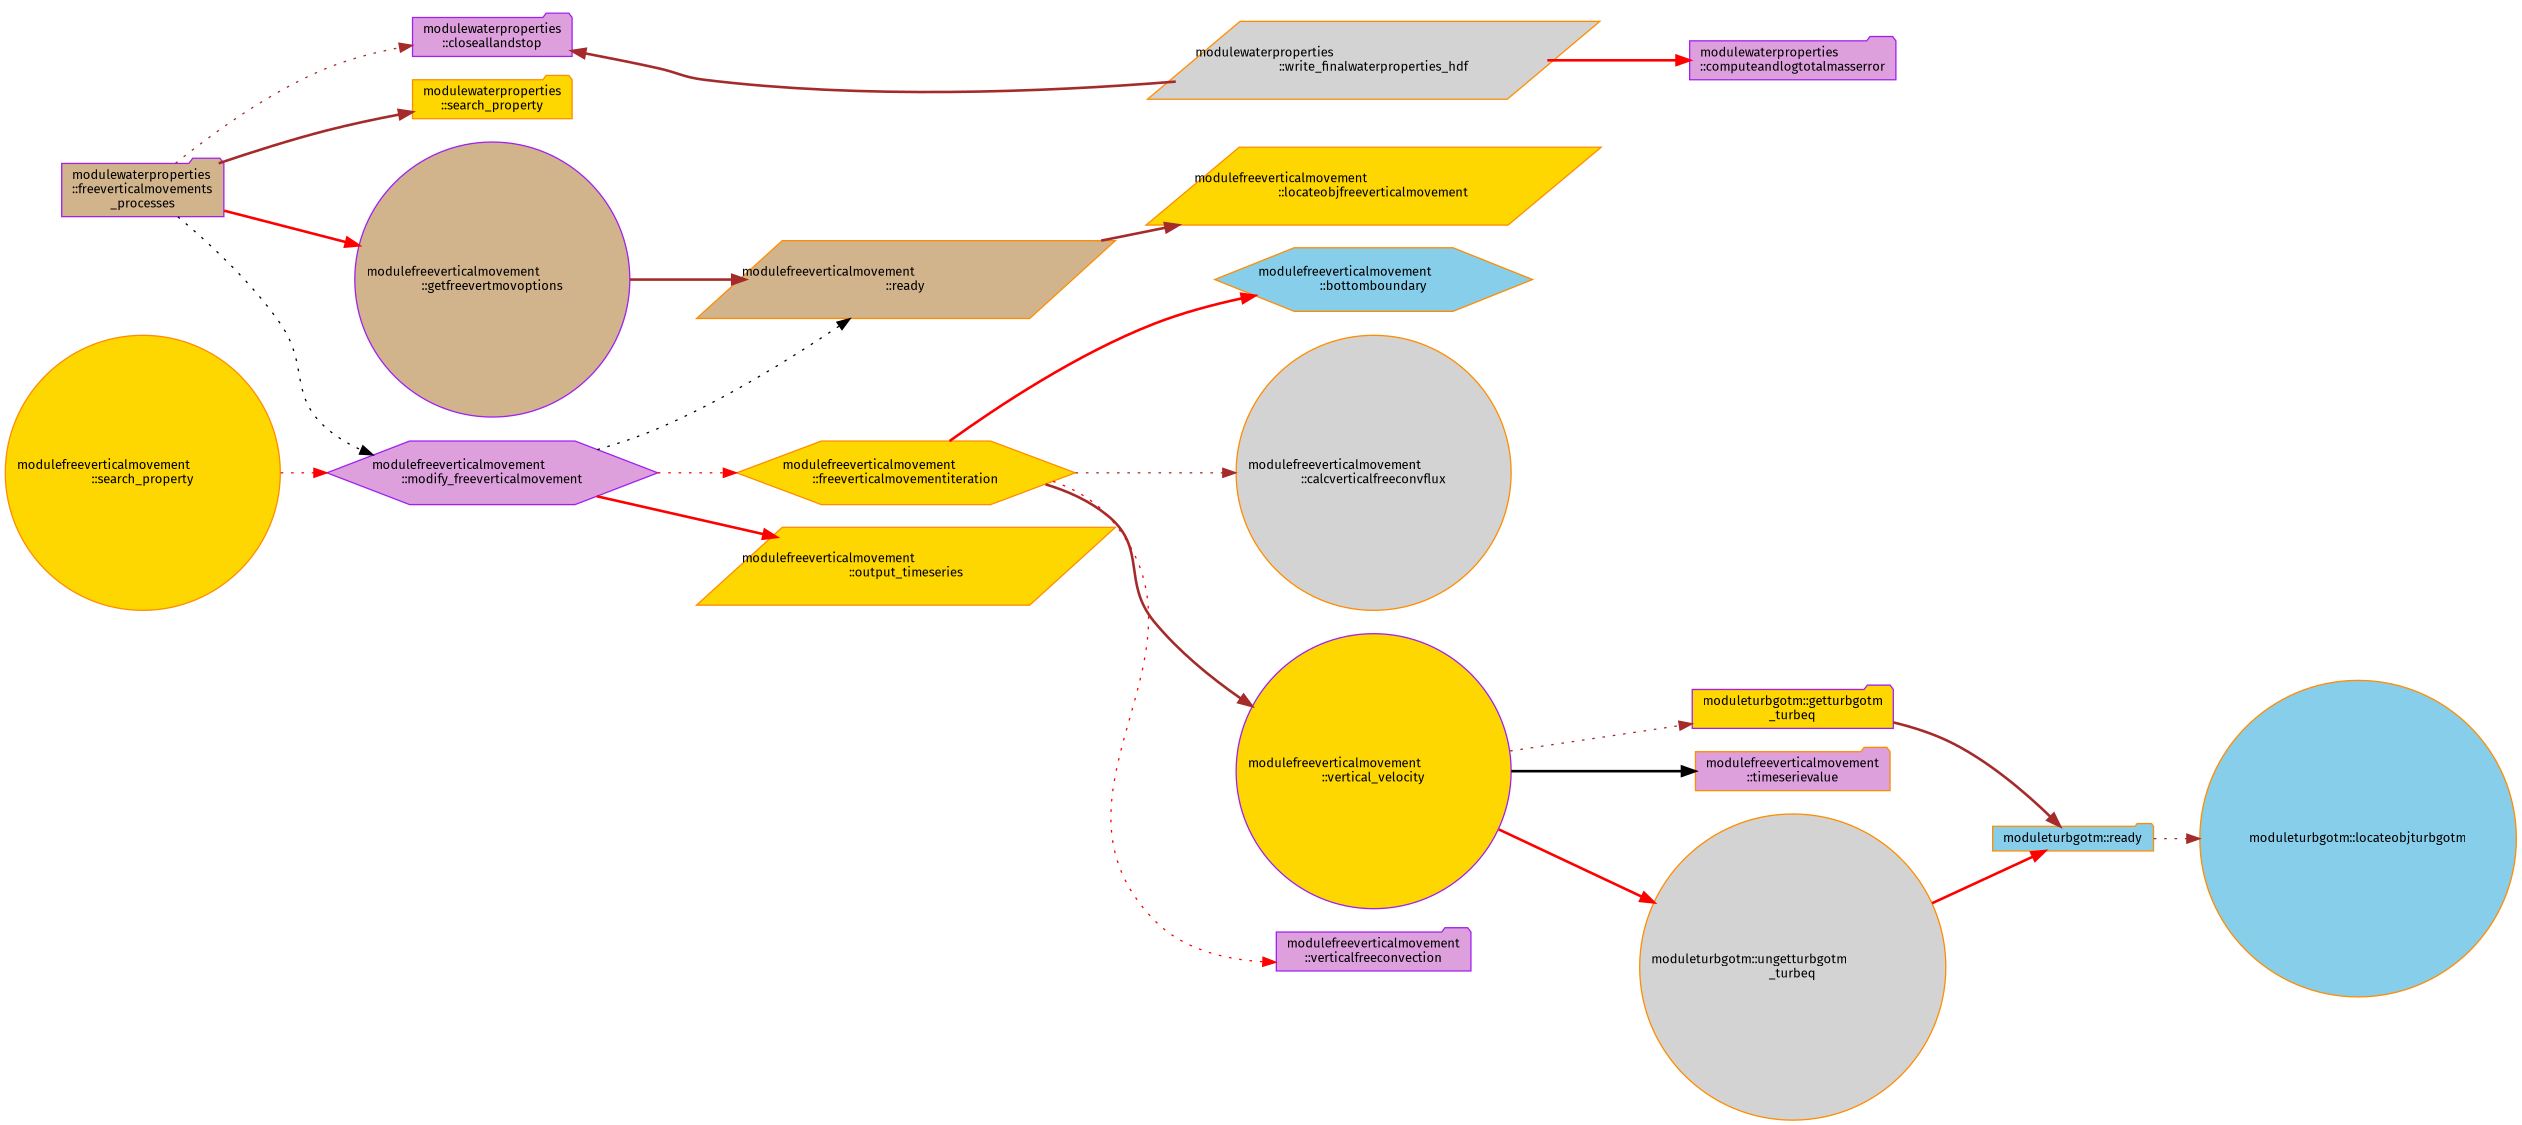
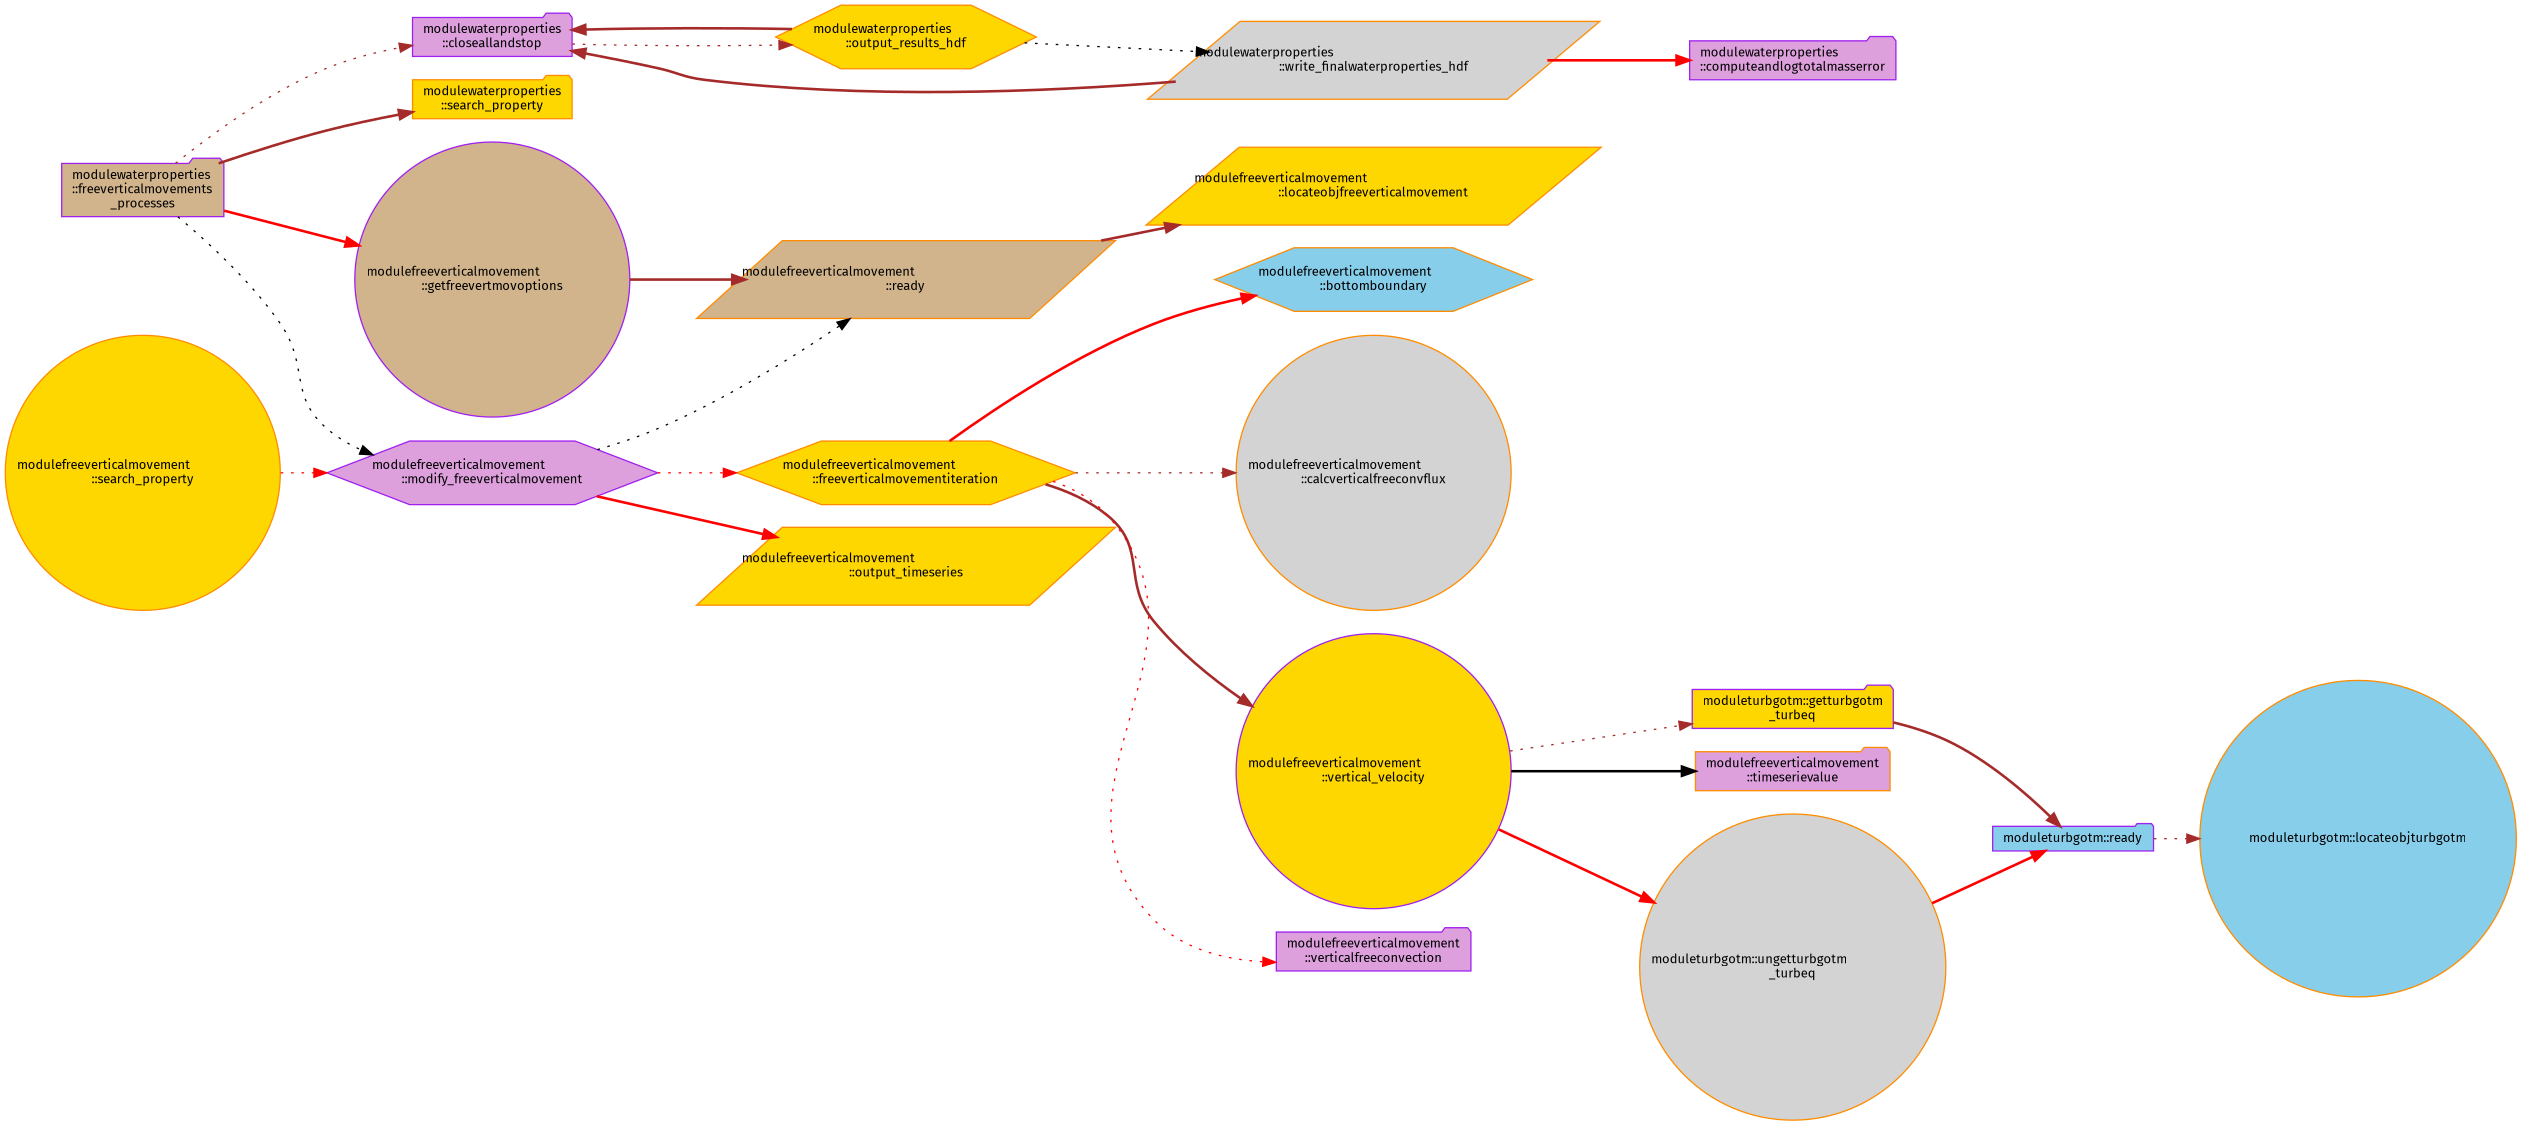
node "modulewaterproperties ::output_results_hdf": added
node "moduleturbgotm::ready": color darkorange -> purple
